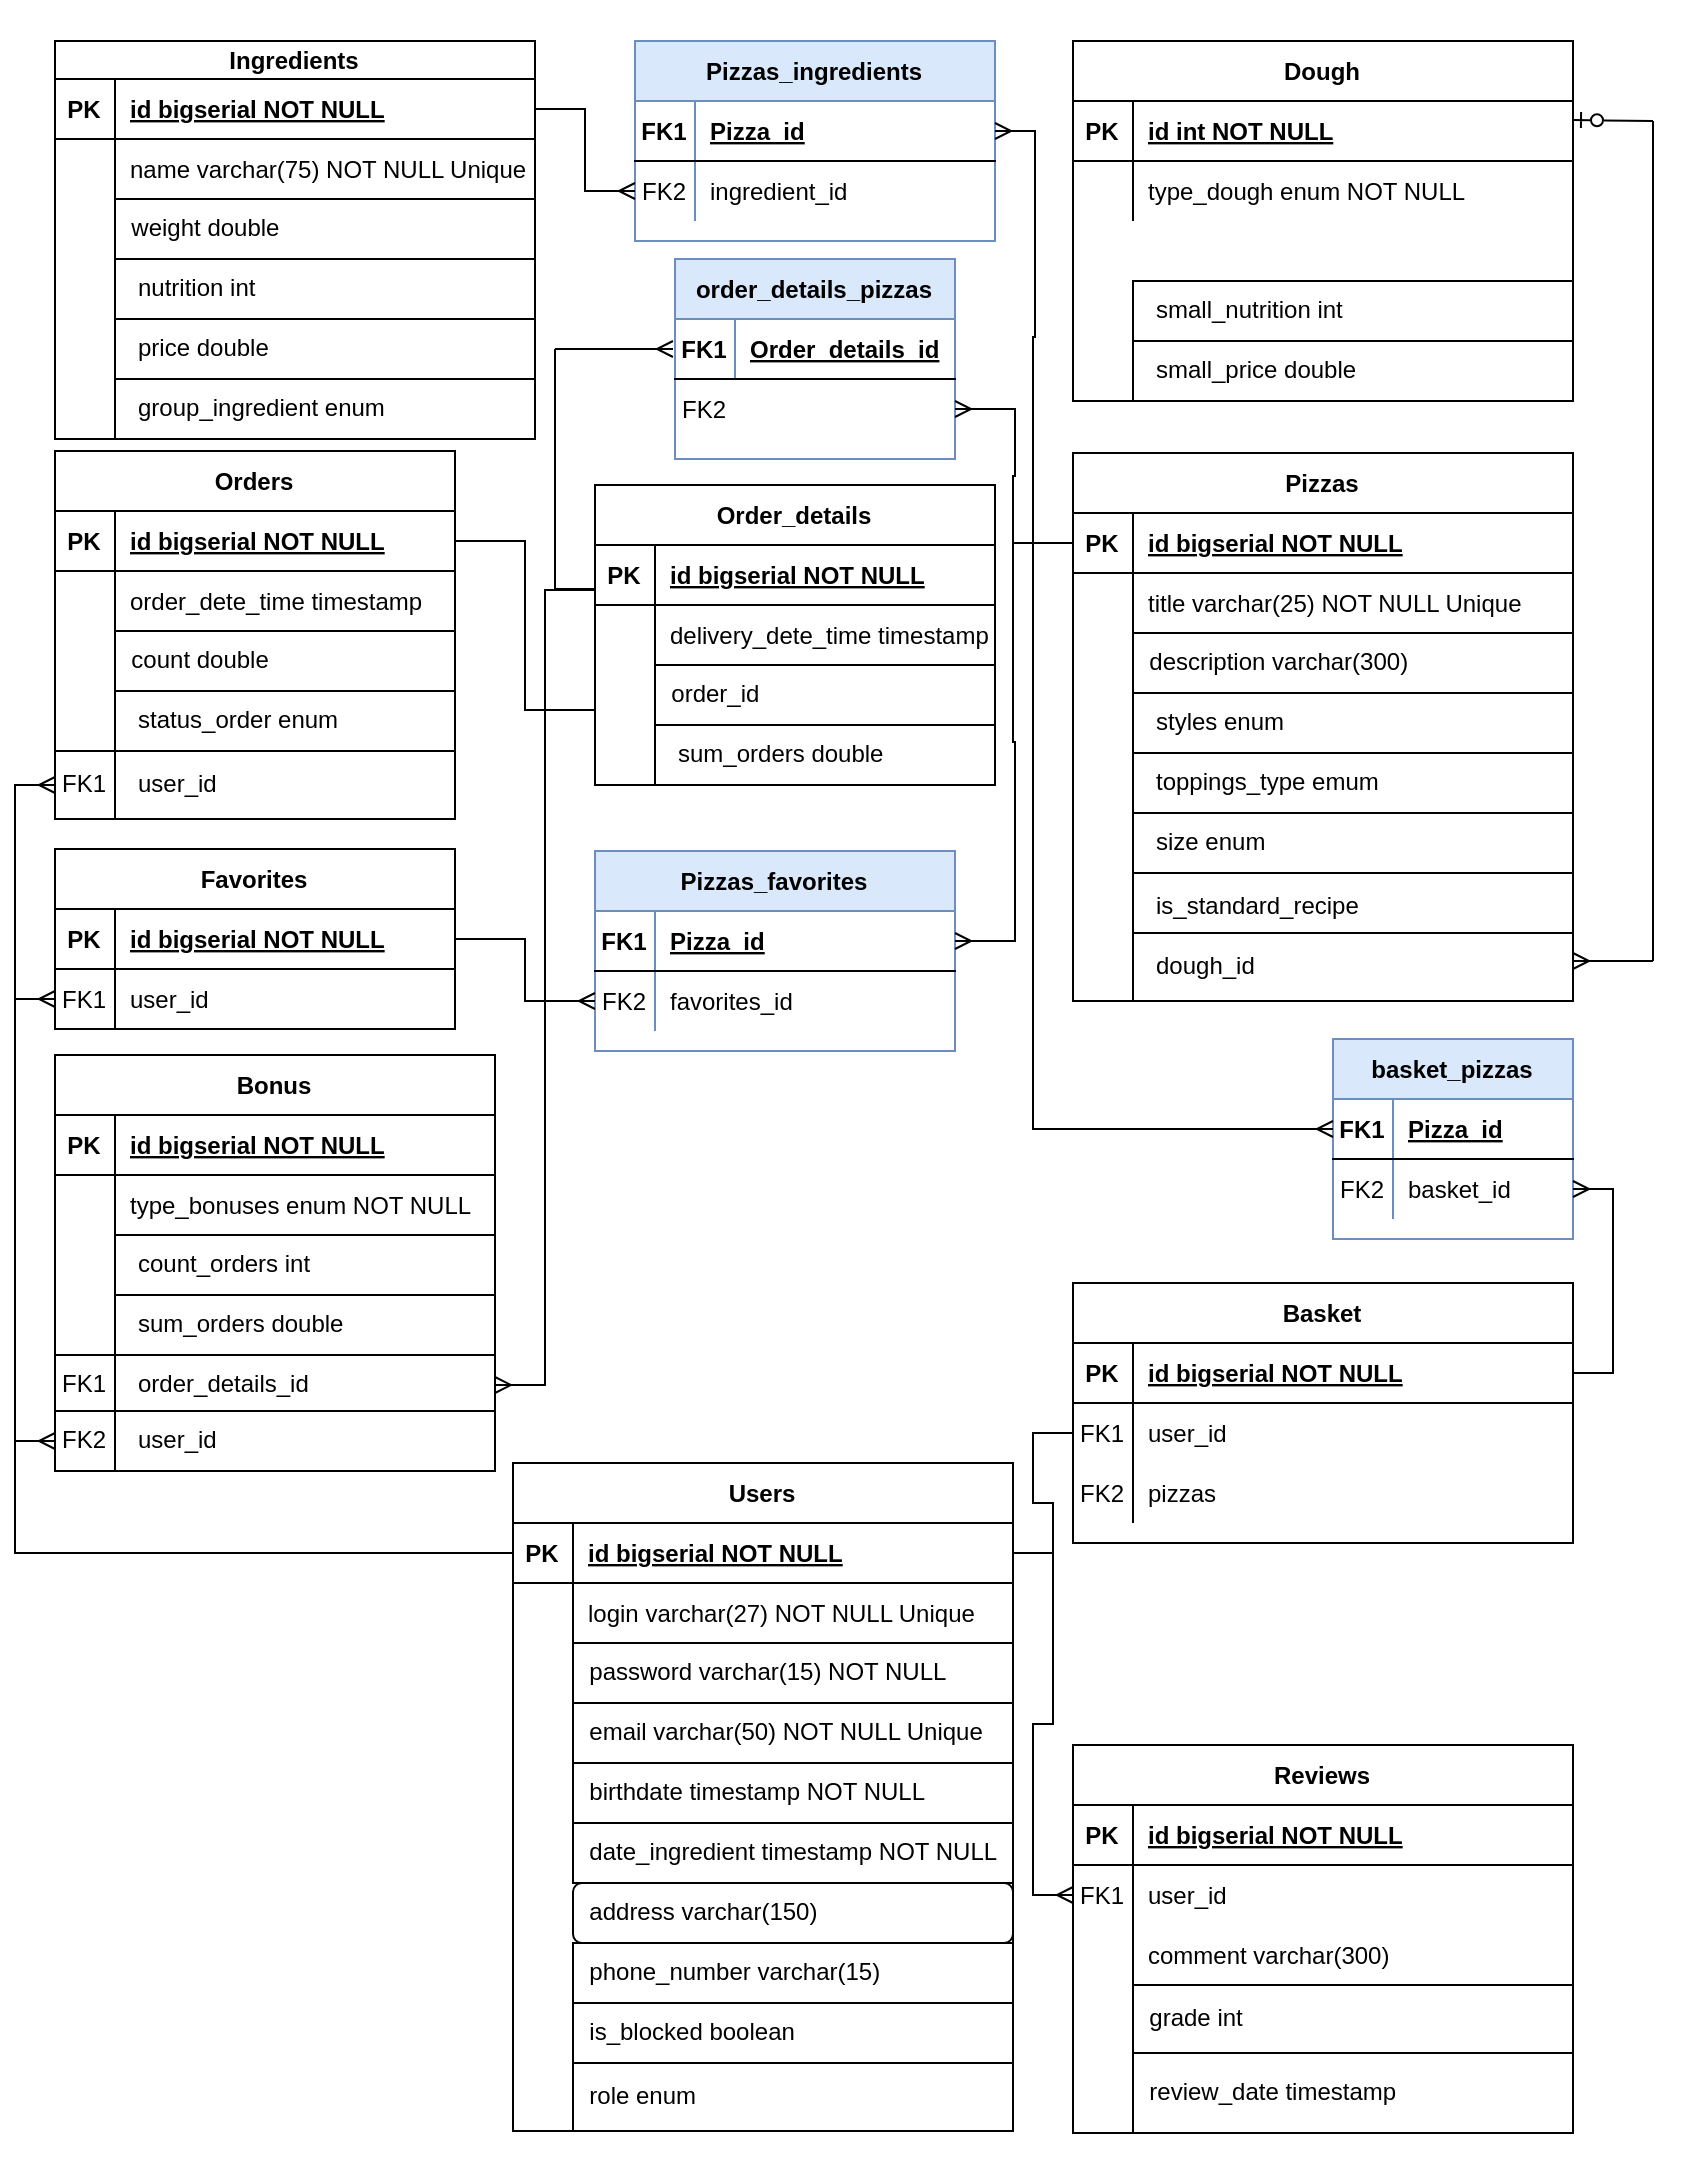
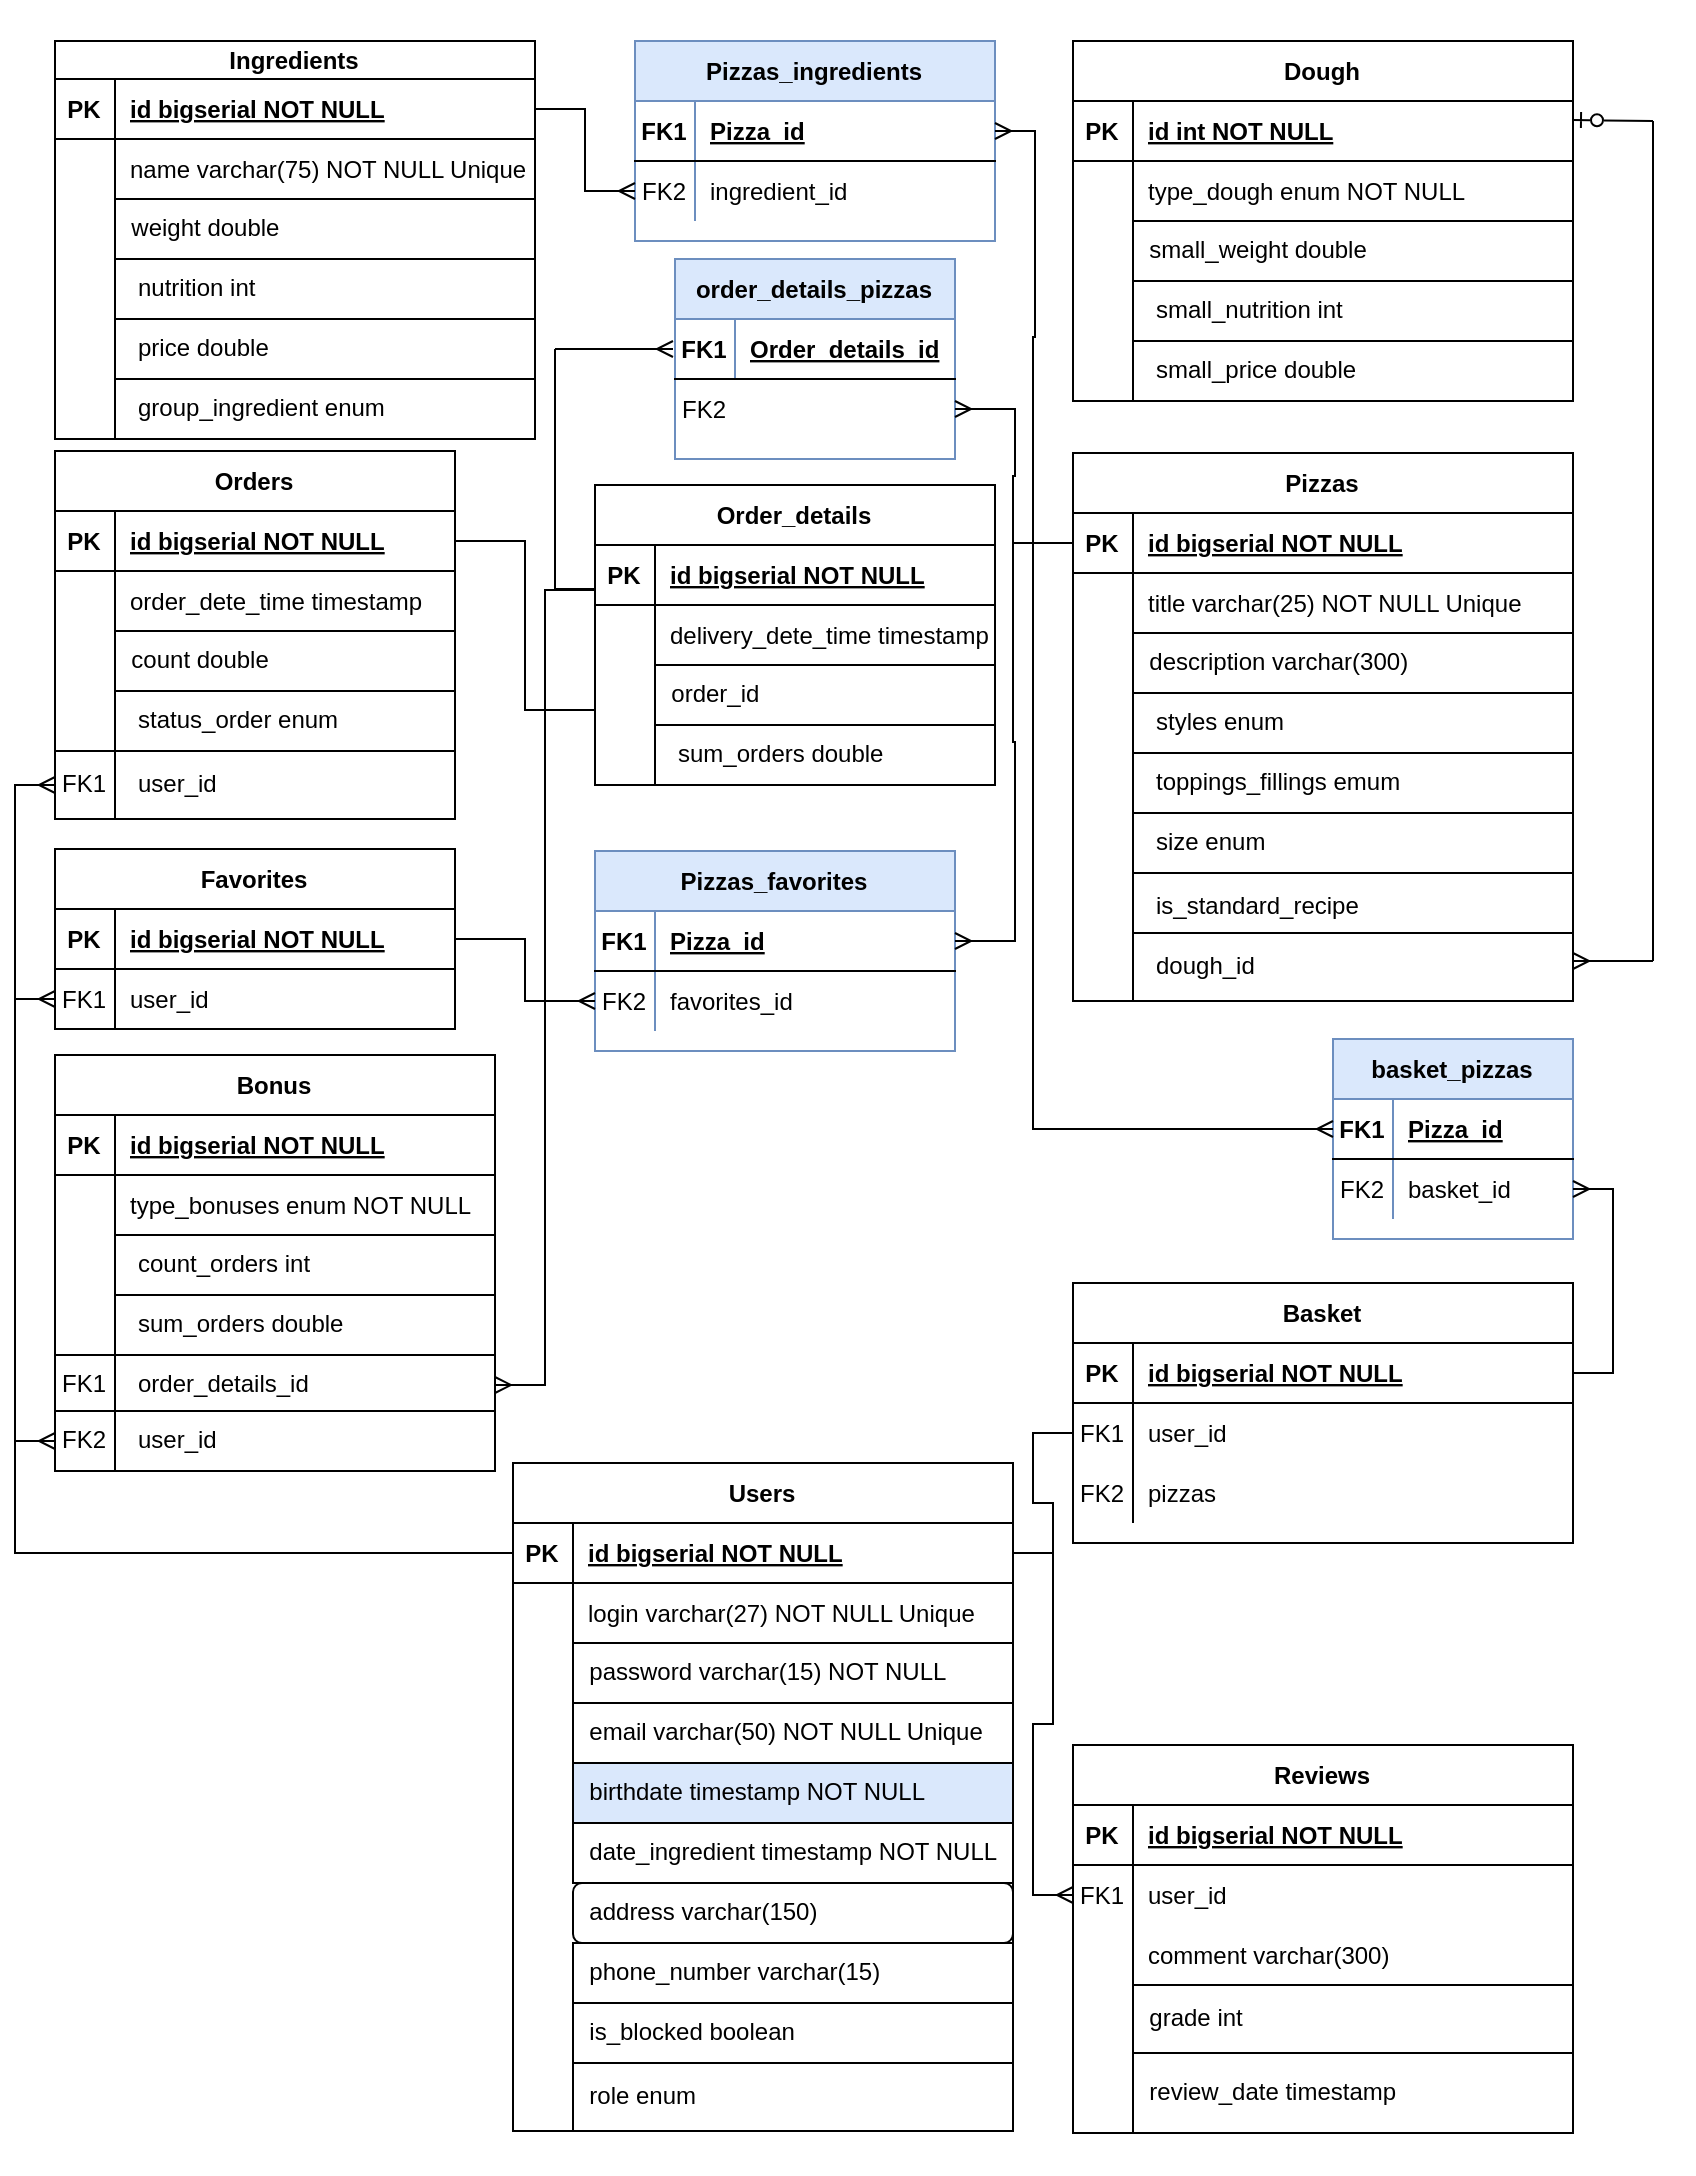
node "small_weight double": added
node "toppings_type emum": label "toppings_type emum" -> "toppings_fillings emum"
node "birthdate timestamp NOT NULL": fillcolor #ffffff -> #dae8fc
